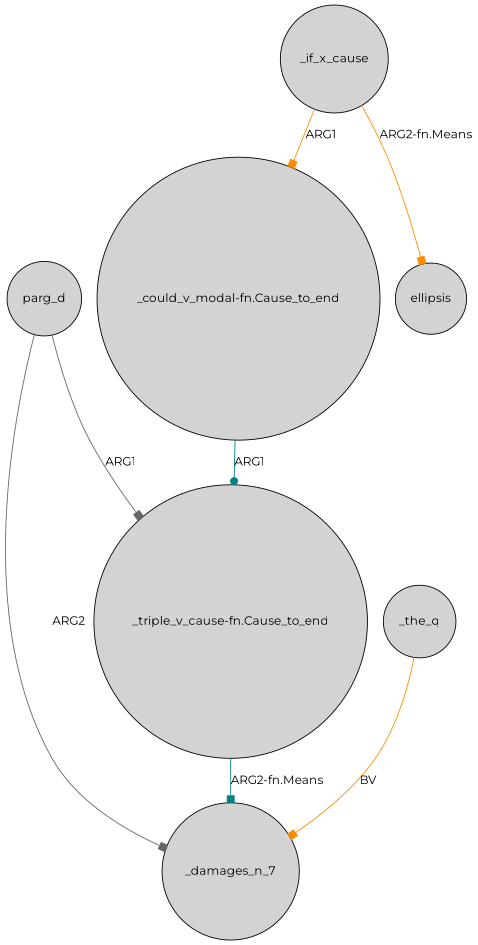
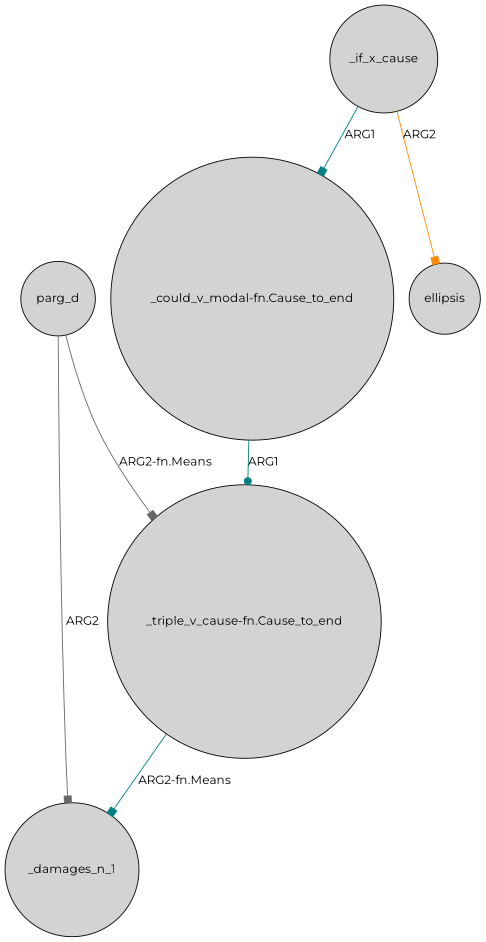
edge "_if_x_cause" -> "_could_v_modal-fn.Cause_to_end": color darkorange -> teal
edge "_if_x_cause" -> "ellipsis": label "ARG2-fn.Means" -> "ARG2"
edge "parg_d" -> "_triple_v_cause-fn.Cause_to_end": label "ARG1" -> "ARG2-fn.Means"
node "_the_q": removed
node "_damages_n_7": label "_damages_n_7" -> "_damages_n_1"
